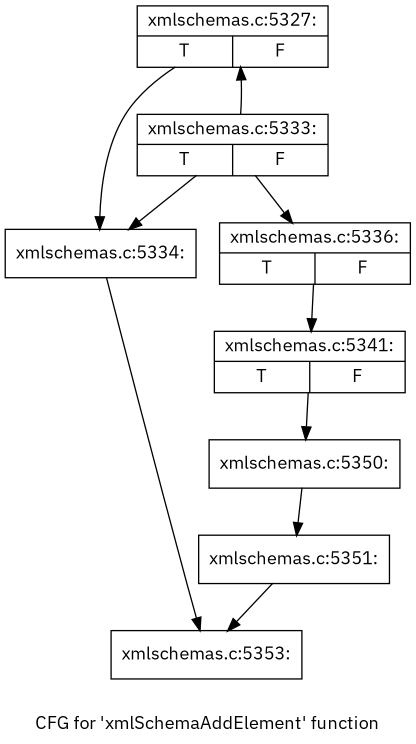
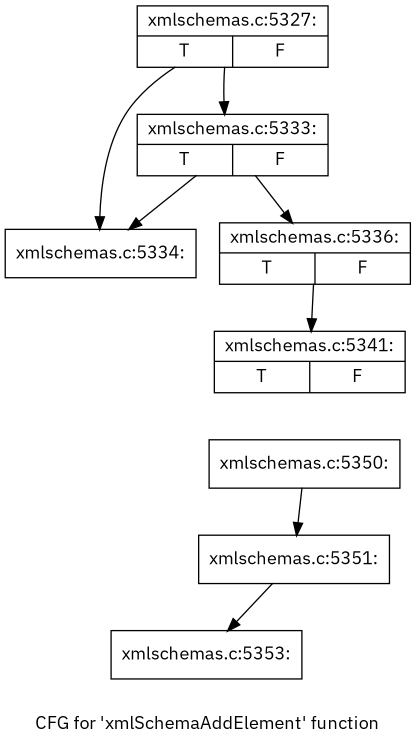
edge "xmlschemas.c:5333:" -> "xmlschemas.c:5327:": reversed
edge "xmlschemas.c:5341:" -> "xmlschemas.c:5350:": removed
edge "xmlschemas.c:5334:" -> "xmlschemas.c:5353:": removed
